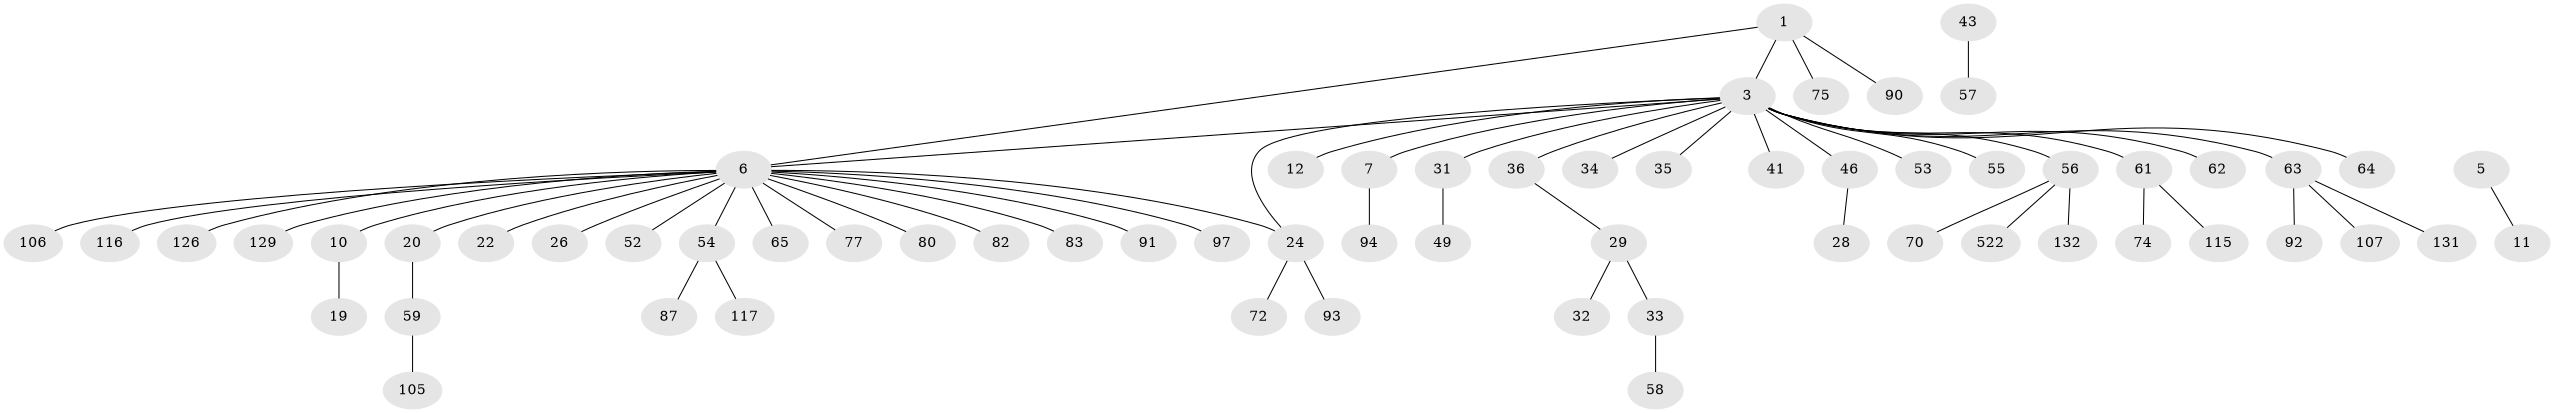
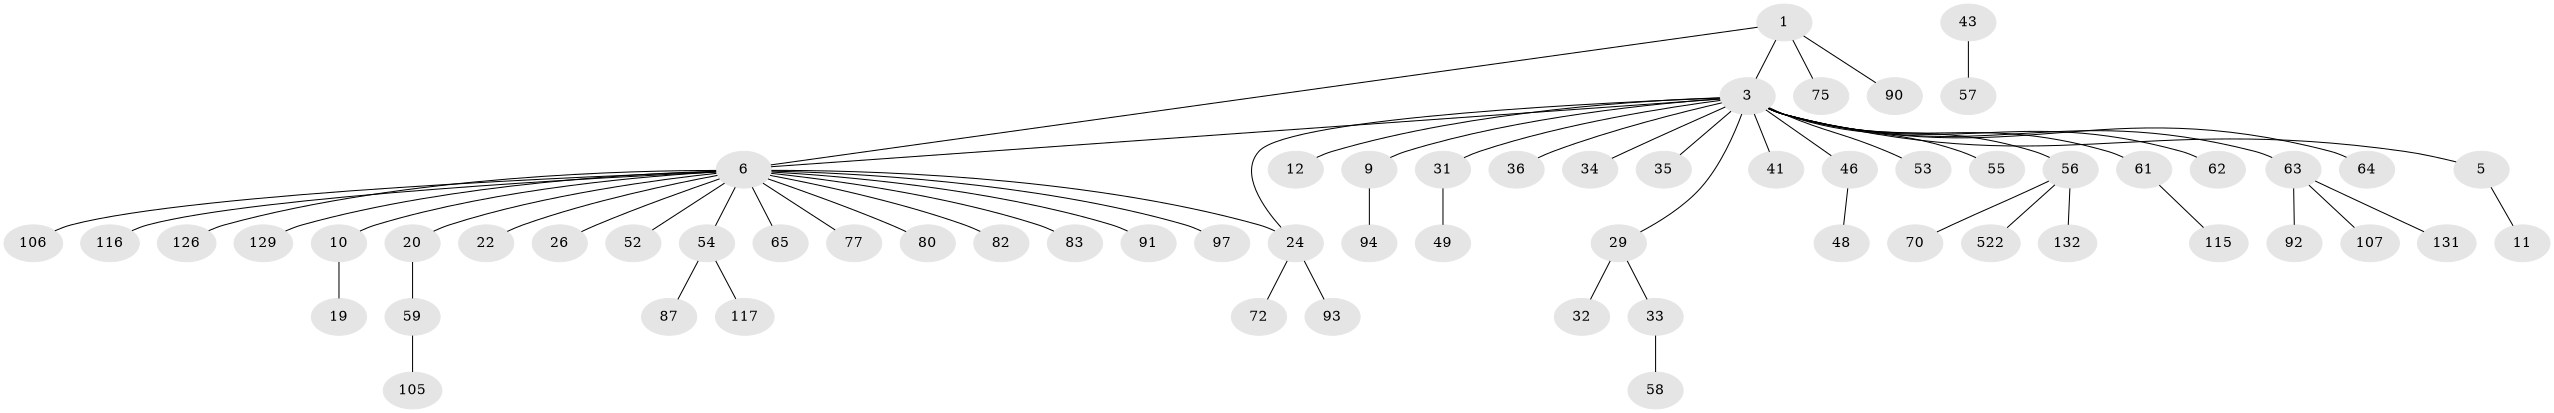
edge "3" -- "5": added
node "7": label "7" -> "9"
edge "36" -- "29": now "3" -- "29"
node "28": label "28" -> "48"
node "74": removed
